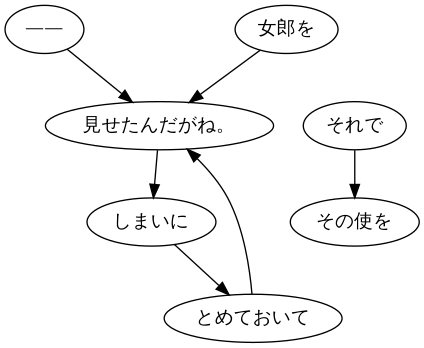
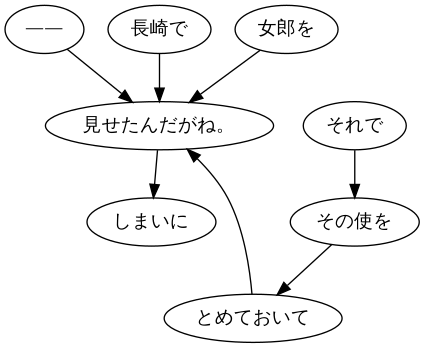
node "長崎で": added
edge "しまいに" -> "とめておいて": now "その使を" -> "とめておいて"
